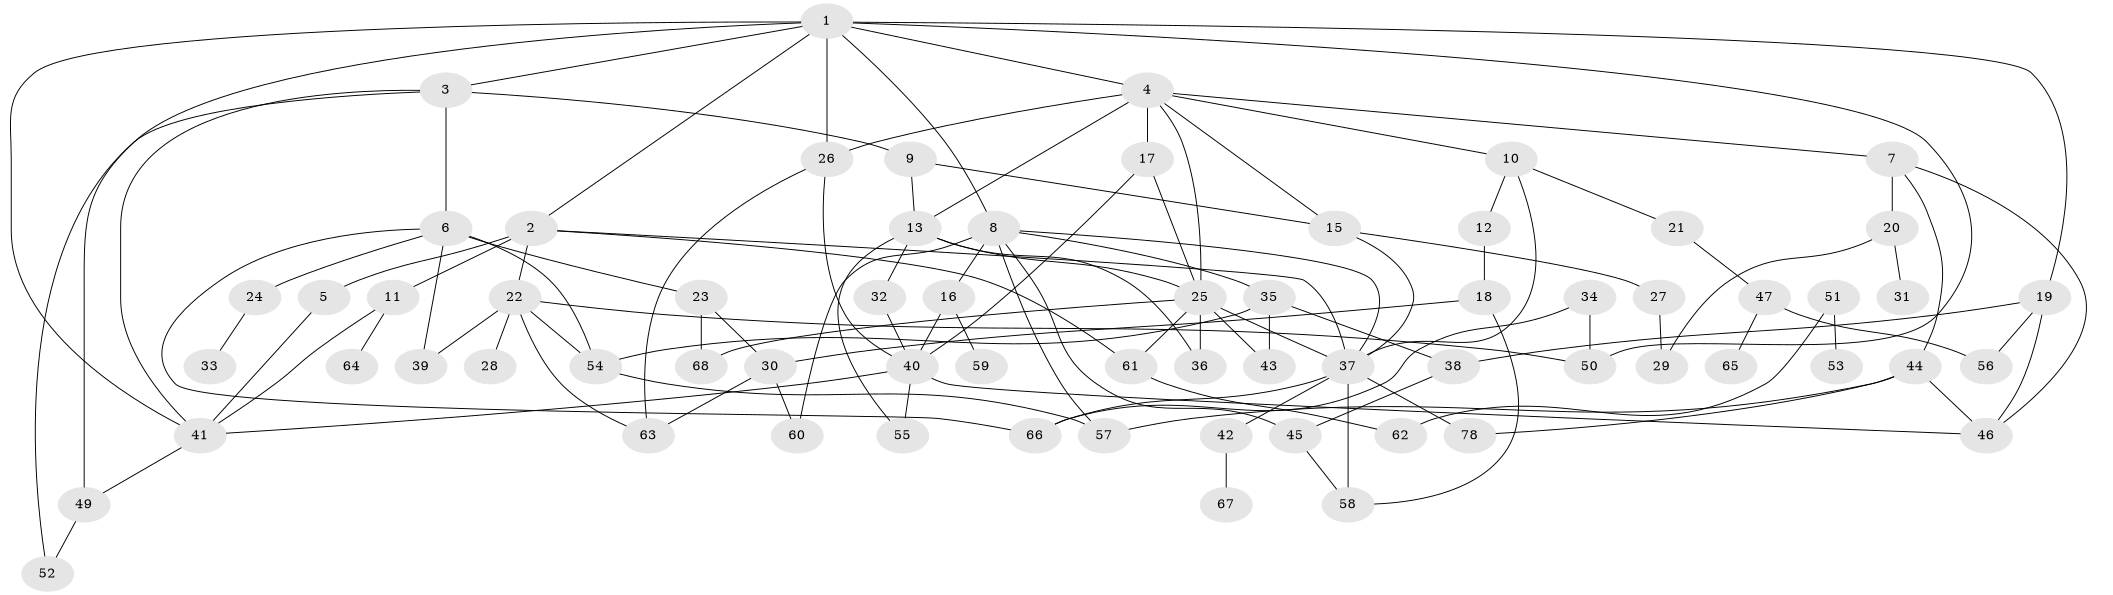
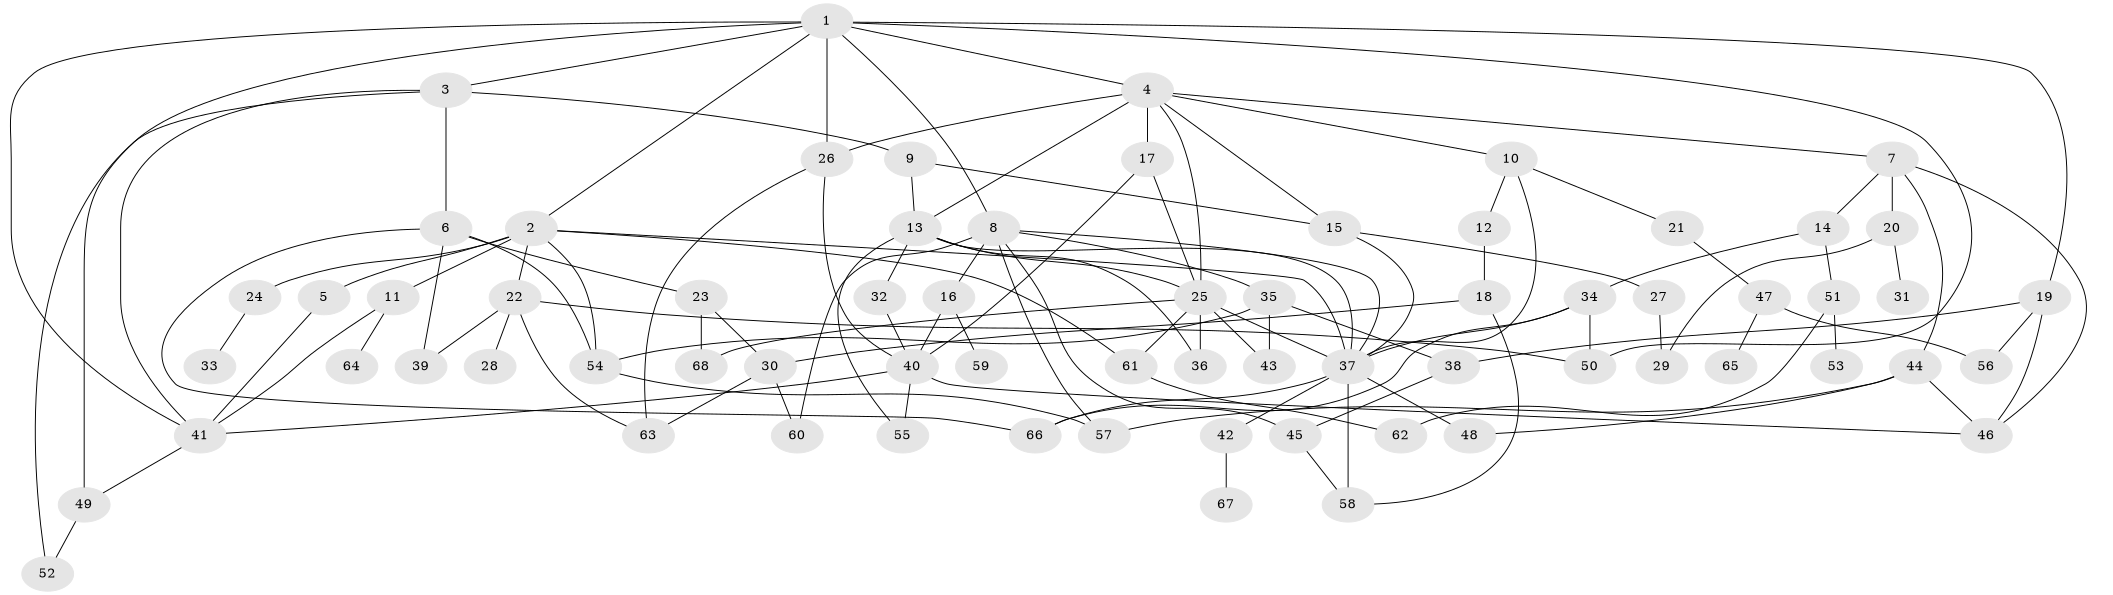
node "14": added
edge "13" -- "37": added
edge "6" -- "24": now "2" -- "24"
edge "22" -- "54": now "2" -- "54"
edge "34" -- "37": added
node "78": label "78" -> "48"
